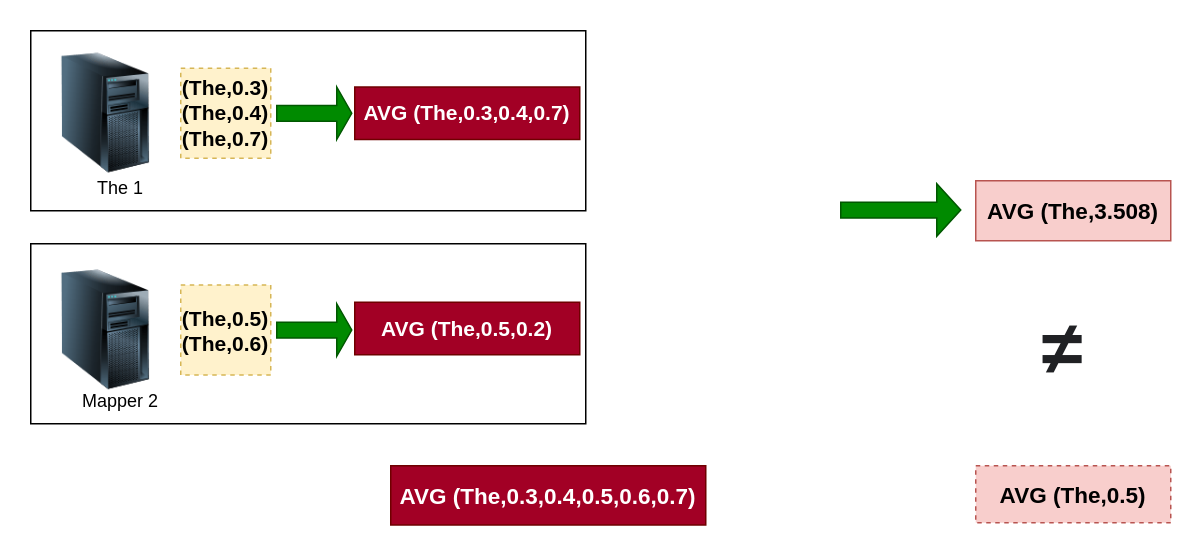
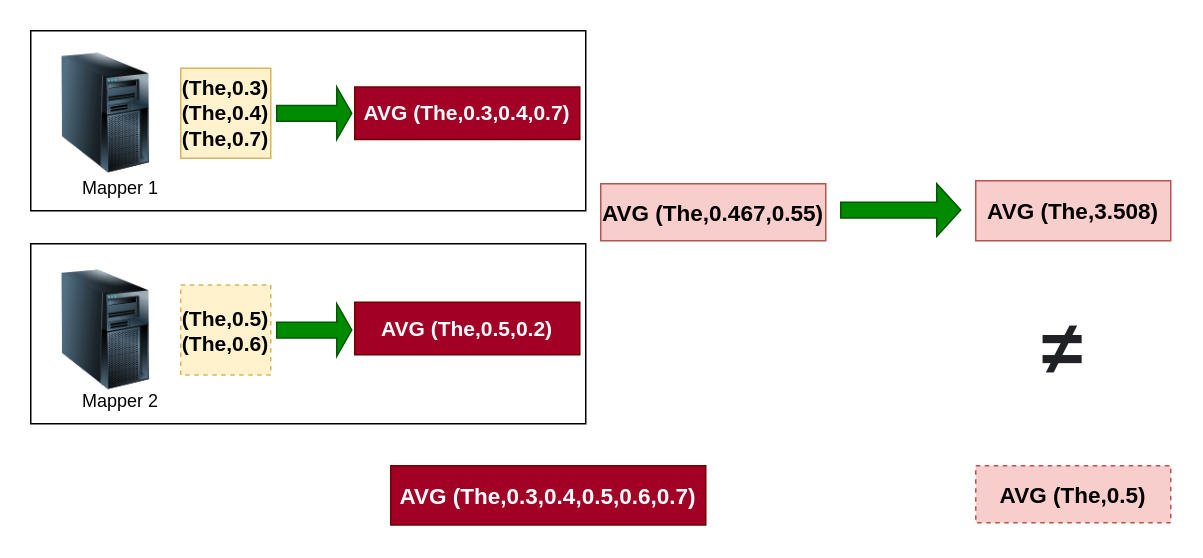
node "(The,0.3) (The,0.4) (The,0.7)": style dashed -> solid
node "The 1": label "The 1" -> "Mapper 1"
node "AVG (The,0.467,0.55)": added
